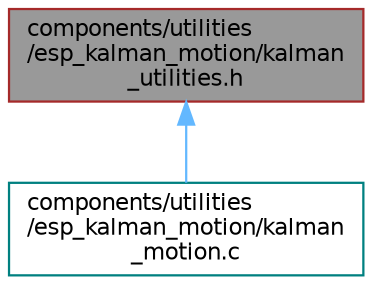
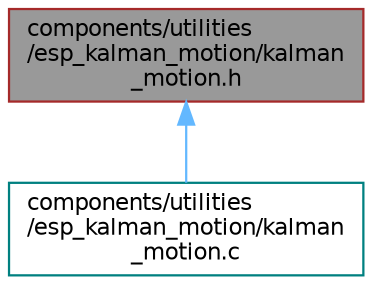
node "components/utilities /esp_kalman_motion/kalman _utilities.h": label "components/utilities /esp_kalman_motion/kalman _utilities.h" -> "components/utilities /esp_kalman_motion/kalman _motion.h"
